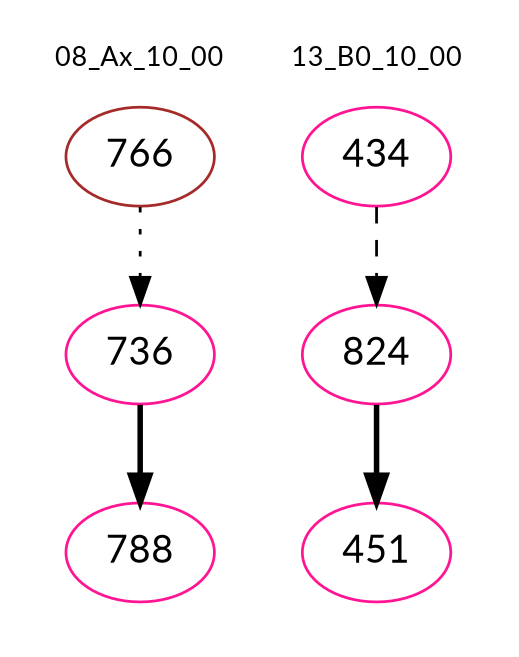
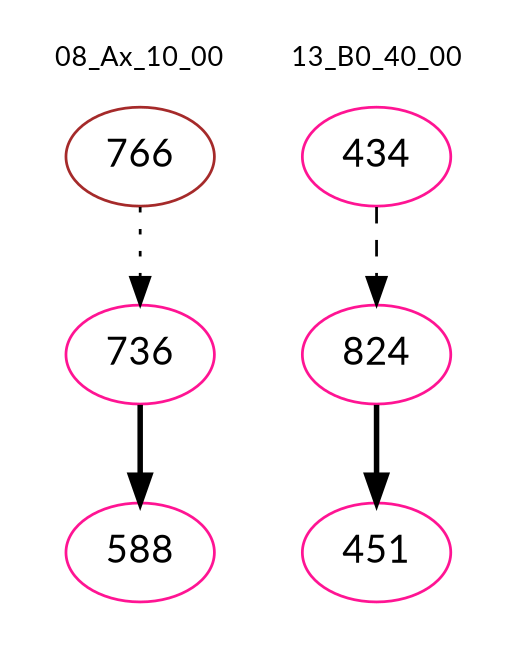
cluster "13_B0_10_00": label "13_B0_10_00" -> "13_B0_40_00"
node "788": label "788" -> "588"
